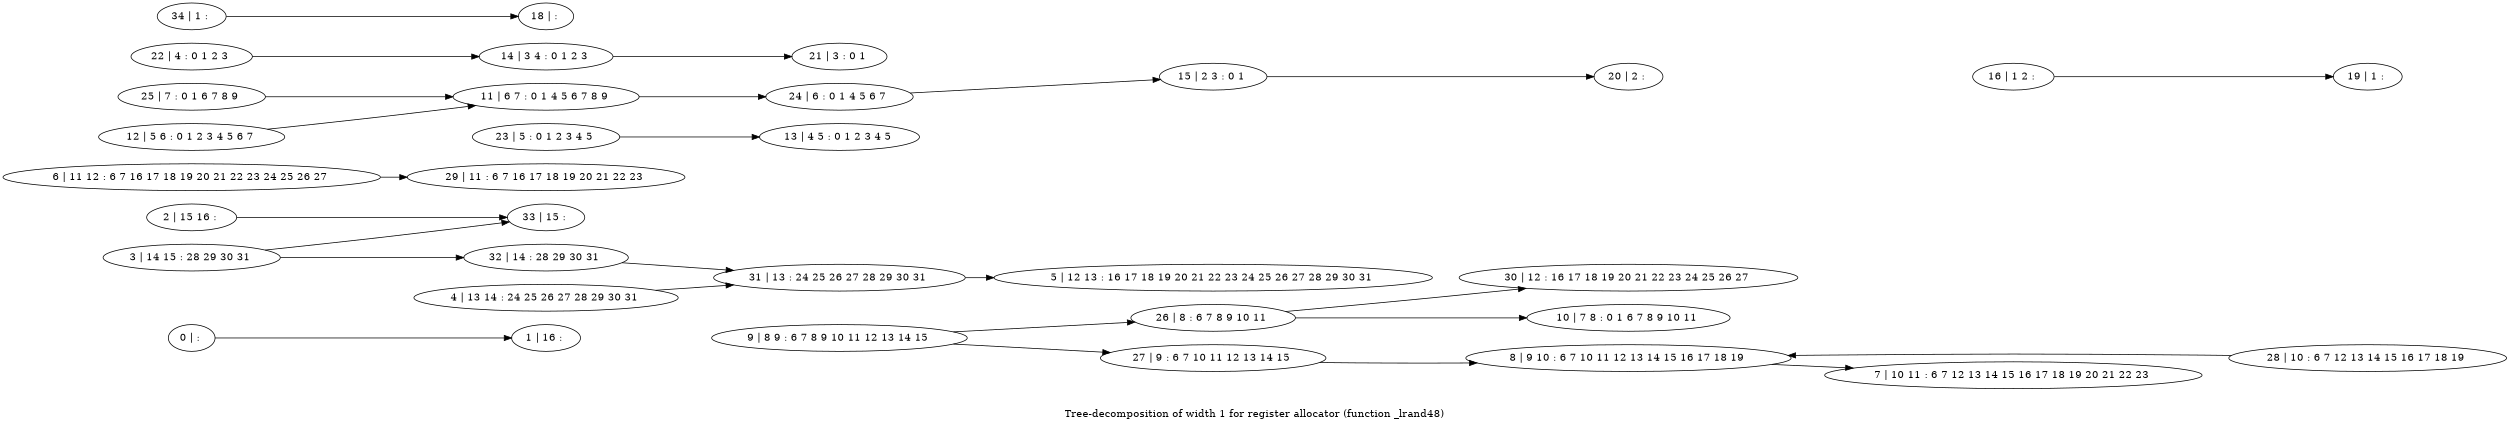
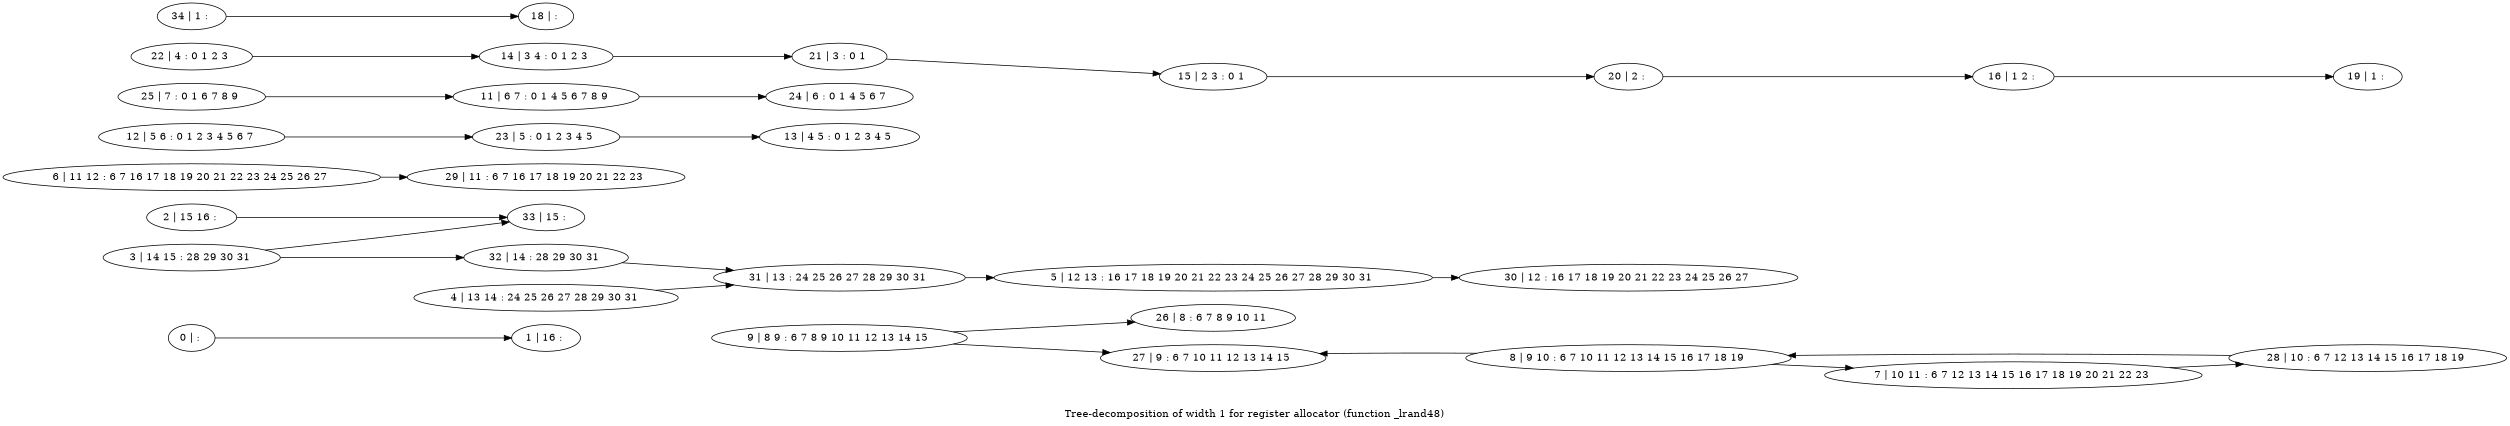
edge "20 | 2 :" -> "16 | 1 2 :": added
edge "24 | 6 : 0 1 4 5 6 7" -> "15 | 2 3 : 0 1": now "21 | 3 : 0 1" -> "15 | 2 3 : 0 1"
edge "12 | 5 6 : 0 1 2 3 4 5 6 7" -> "11 | 6 7 : 0 1 4 5 6 7 8 9": now "12 | 5 6 : 0 1 2 3 4 5 6 7" -> "23 | 5 : 0 1 2 3 4 5"
edge "26 | 8 : 6 7 8 9 10 11" -> "30 | 12 : 16 17 18 19 20 21 22 23 24 25 26 27": now "5 | 12 13 : 16 17 18 19 20 21 22 23 24 25 26 27 28 29 30 31" -> "30 | 12 : 16 17 18 19 20 21 22 23 24 25 26 27"
node "10 | 7 8 : 0 1 6 7 8 9 10 11": removed
edge "27 | 9 : 6 7 10 11 12 13 14 15" -> "8 | 9 10 : 6 7 10 11 12 13 14 15 16 17 18 19": reversed
edge "7 | 10 11 : 6 7 12 13 14 15 16 17 18 19 20 21 22 23" -> "28 | 10 : 6 7 12 13 14 15 16 17 18 19": added
